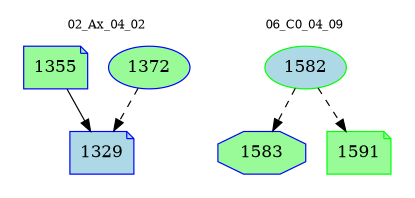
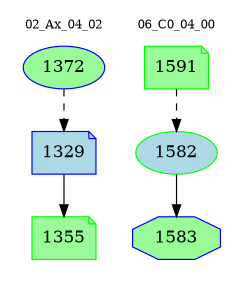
cluster "06_C0_04_09": label "06_C0_04_09" -> "06_C0_04_00"
node "1355": color blue -> green
edge "1582" -> "1583": style dashed -> solid
edge "1355" -> "1329": reversed
edge "1582" -> "1591": reversed
